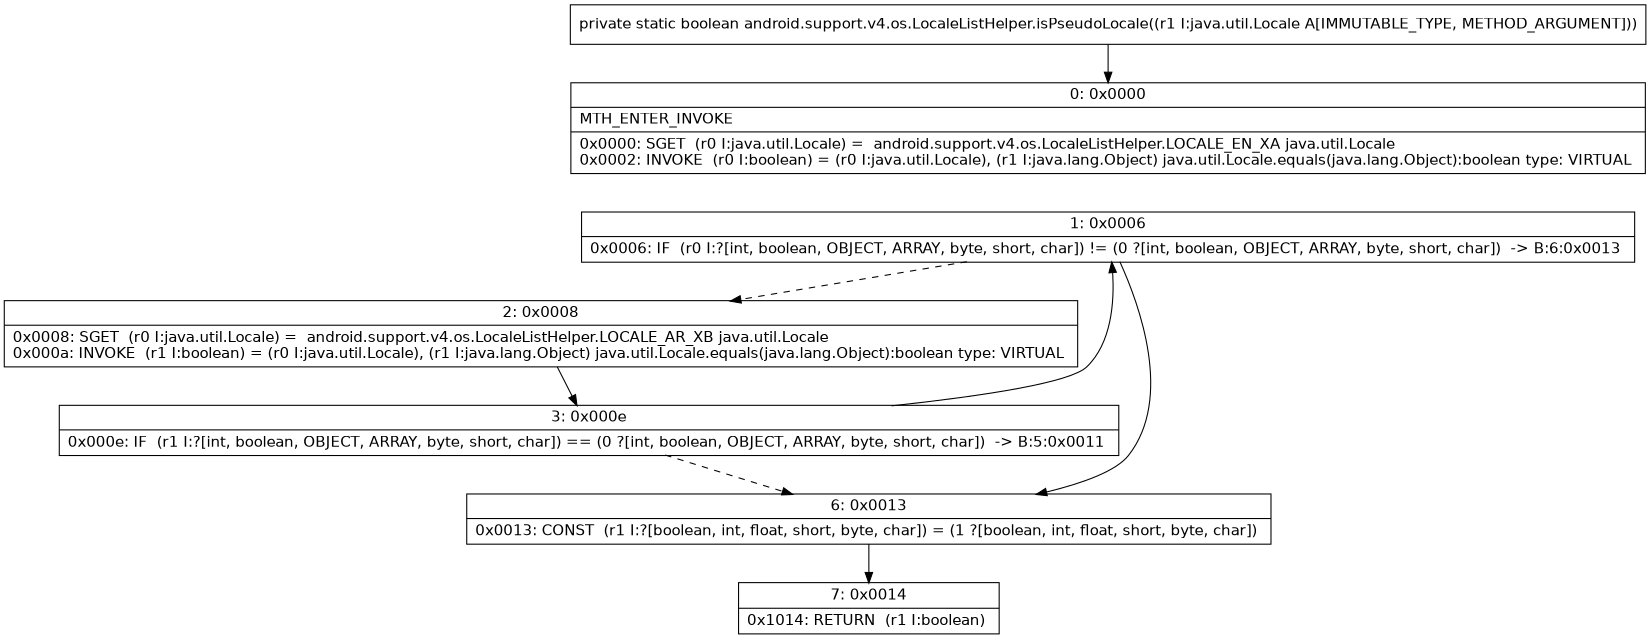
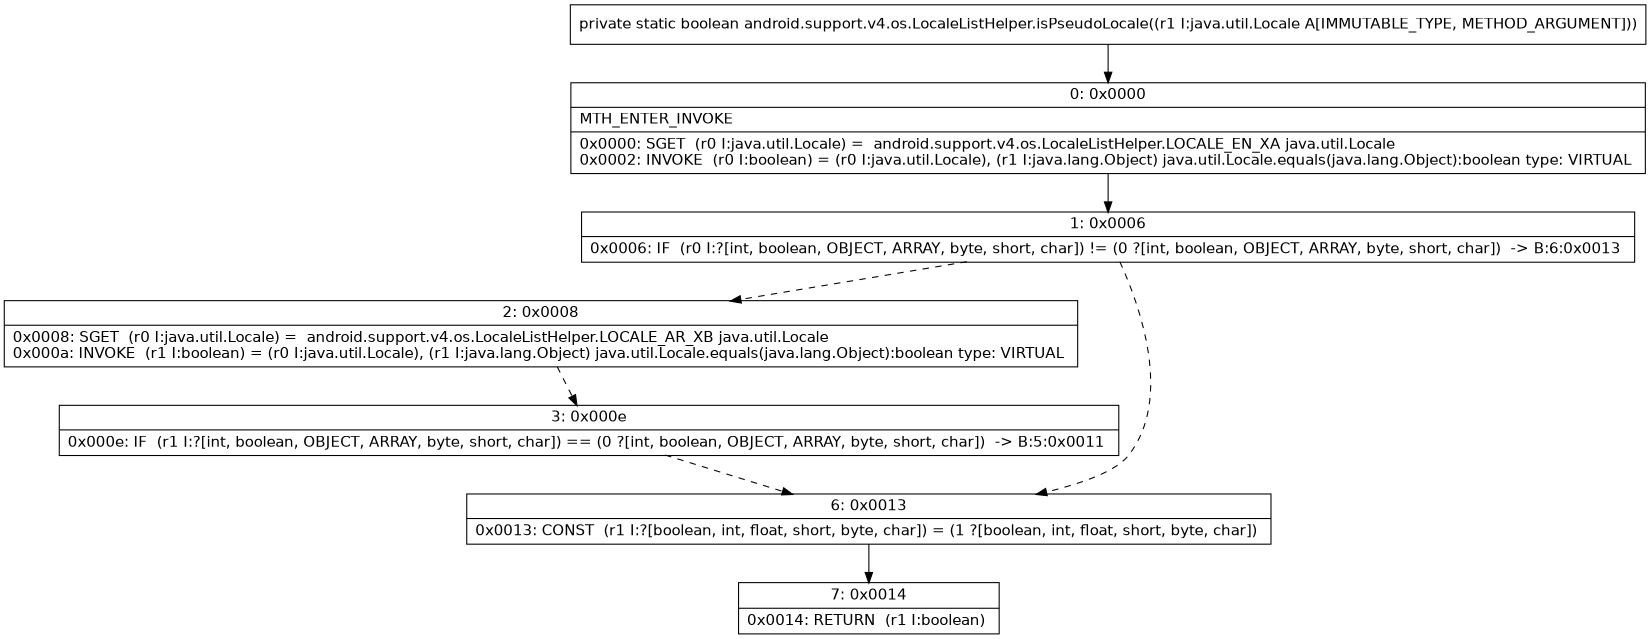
edge "2: 0x0008" -> "3: 0x000e": style solid -> dashed
edge "3: 0x000e" -> "1: 0x0006": now "0: 0x0000" -> "1: 0x0006"
edge "1: 0x0006" -> "6: 0x0013": style solid -> dashed
node "7: 0x0014": text "0x1014: RETURN  (r1 I:boolean)" -> "0x0014: RETURN  (r1 I:boolean)"
